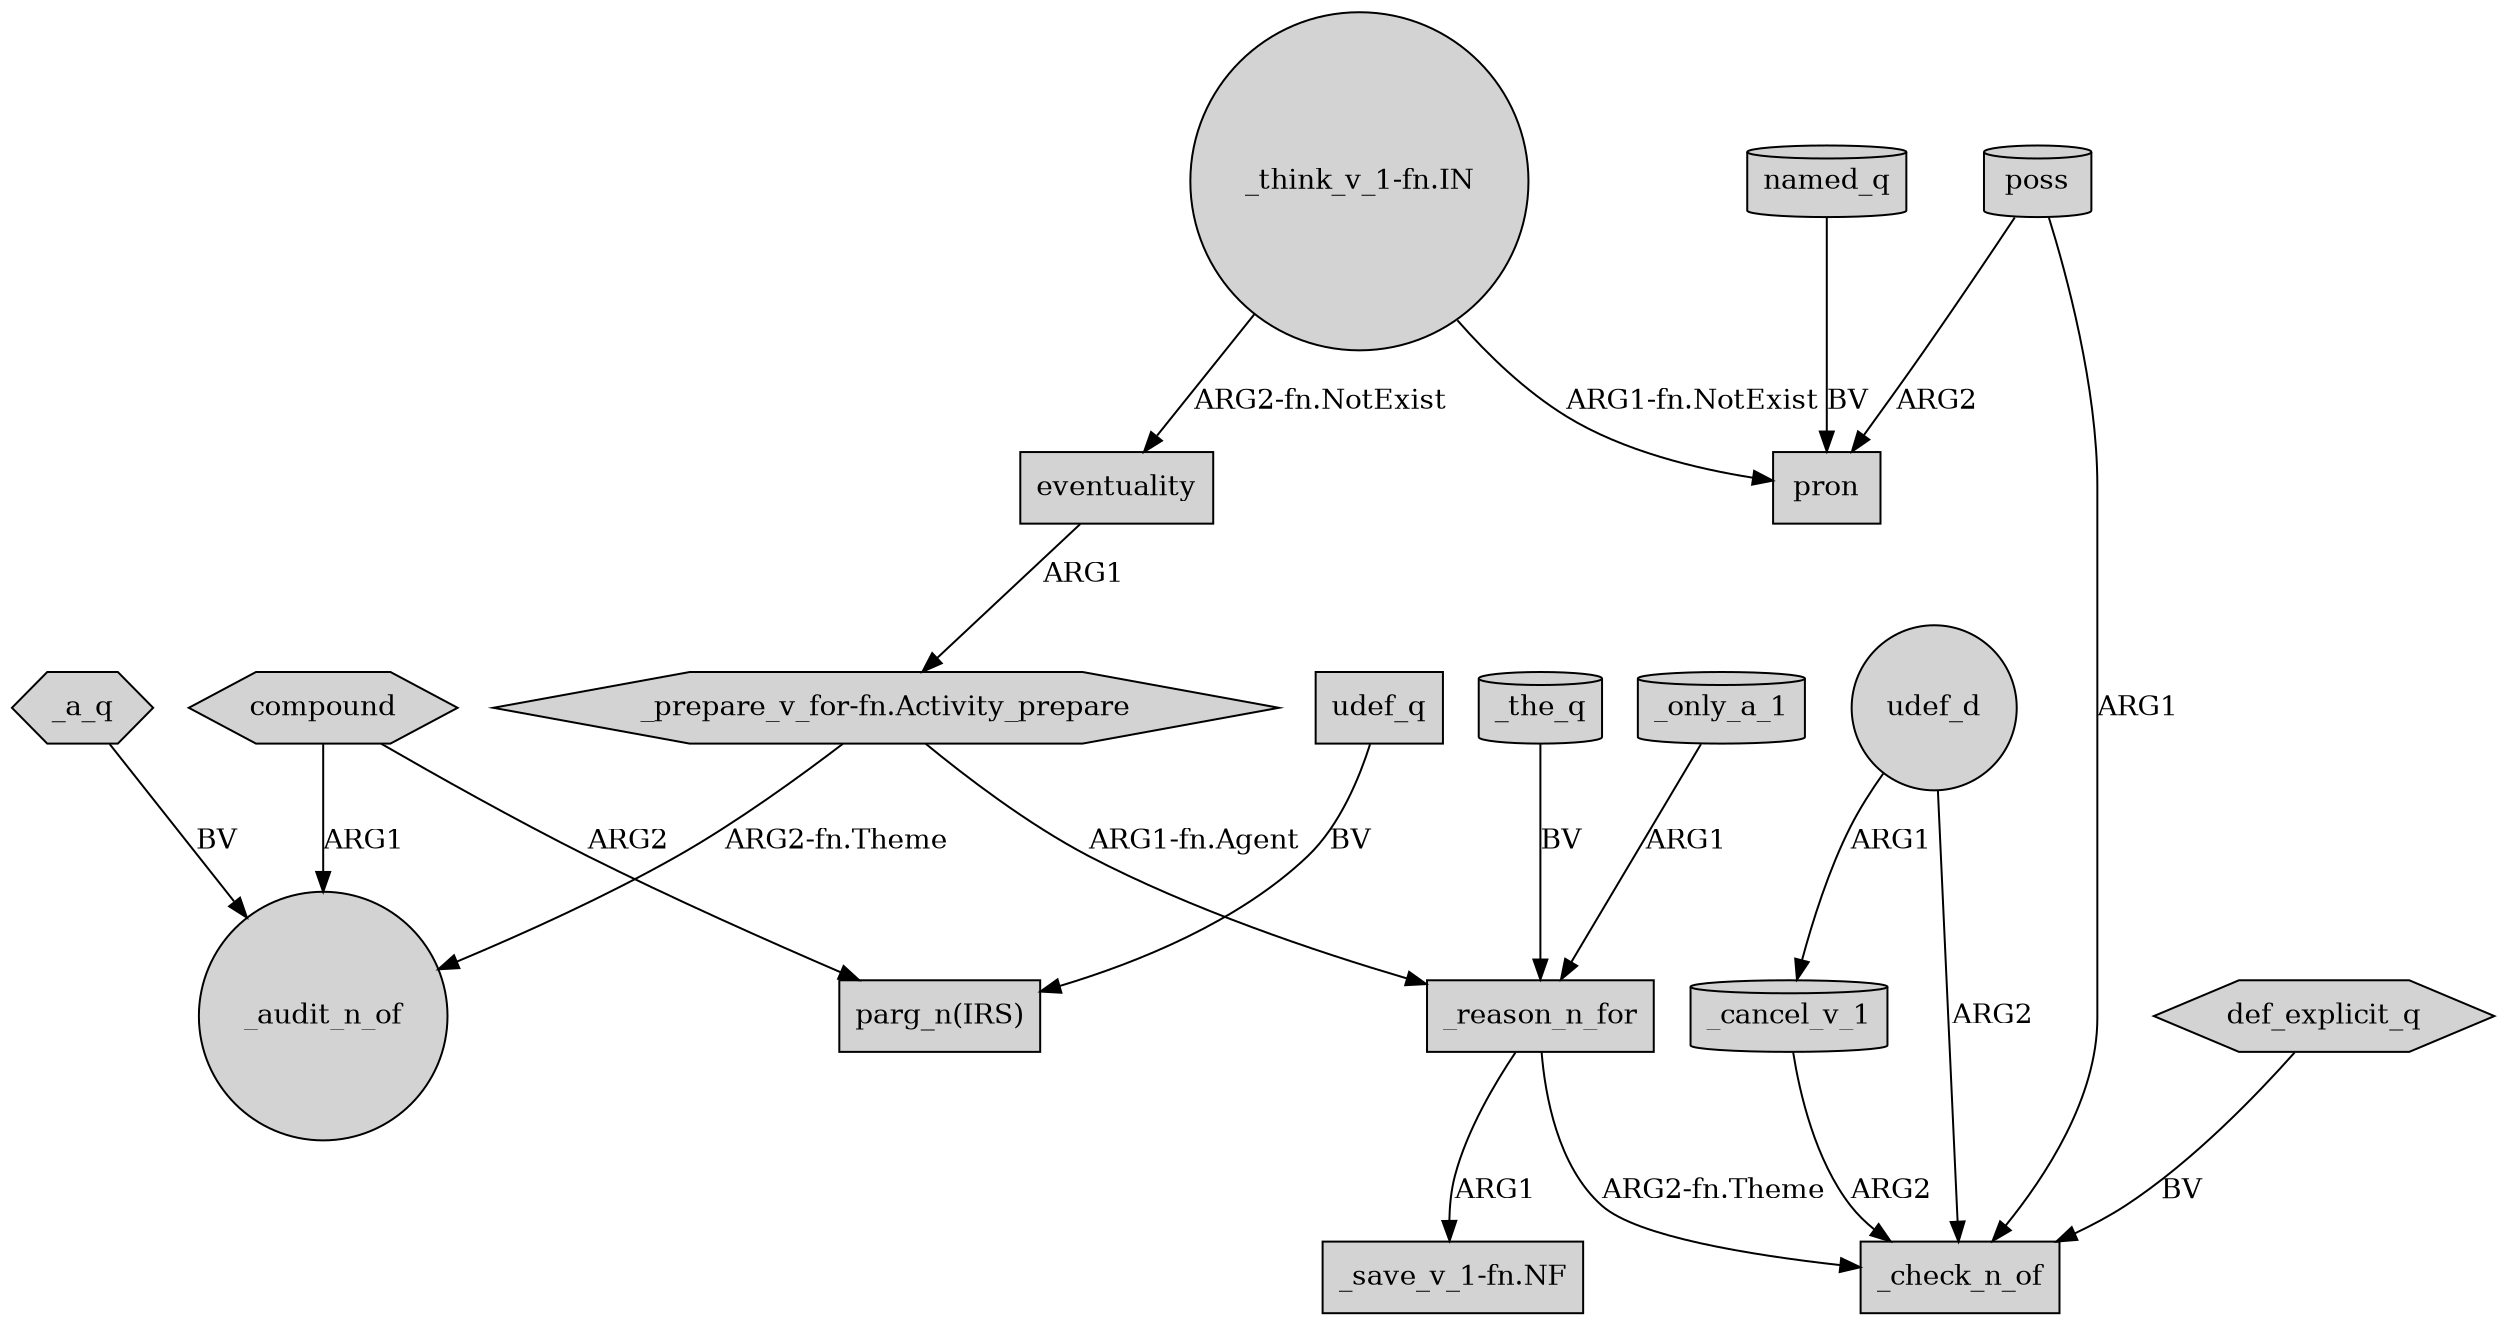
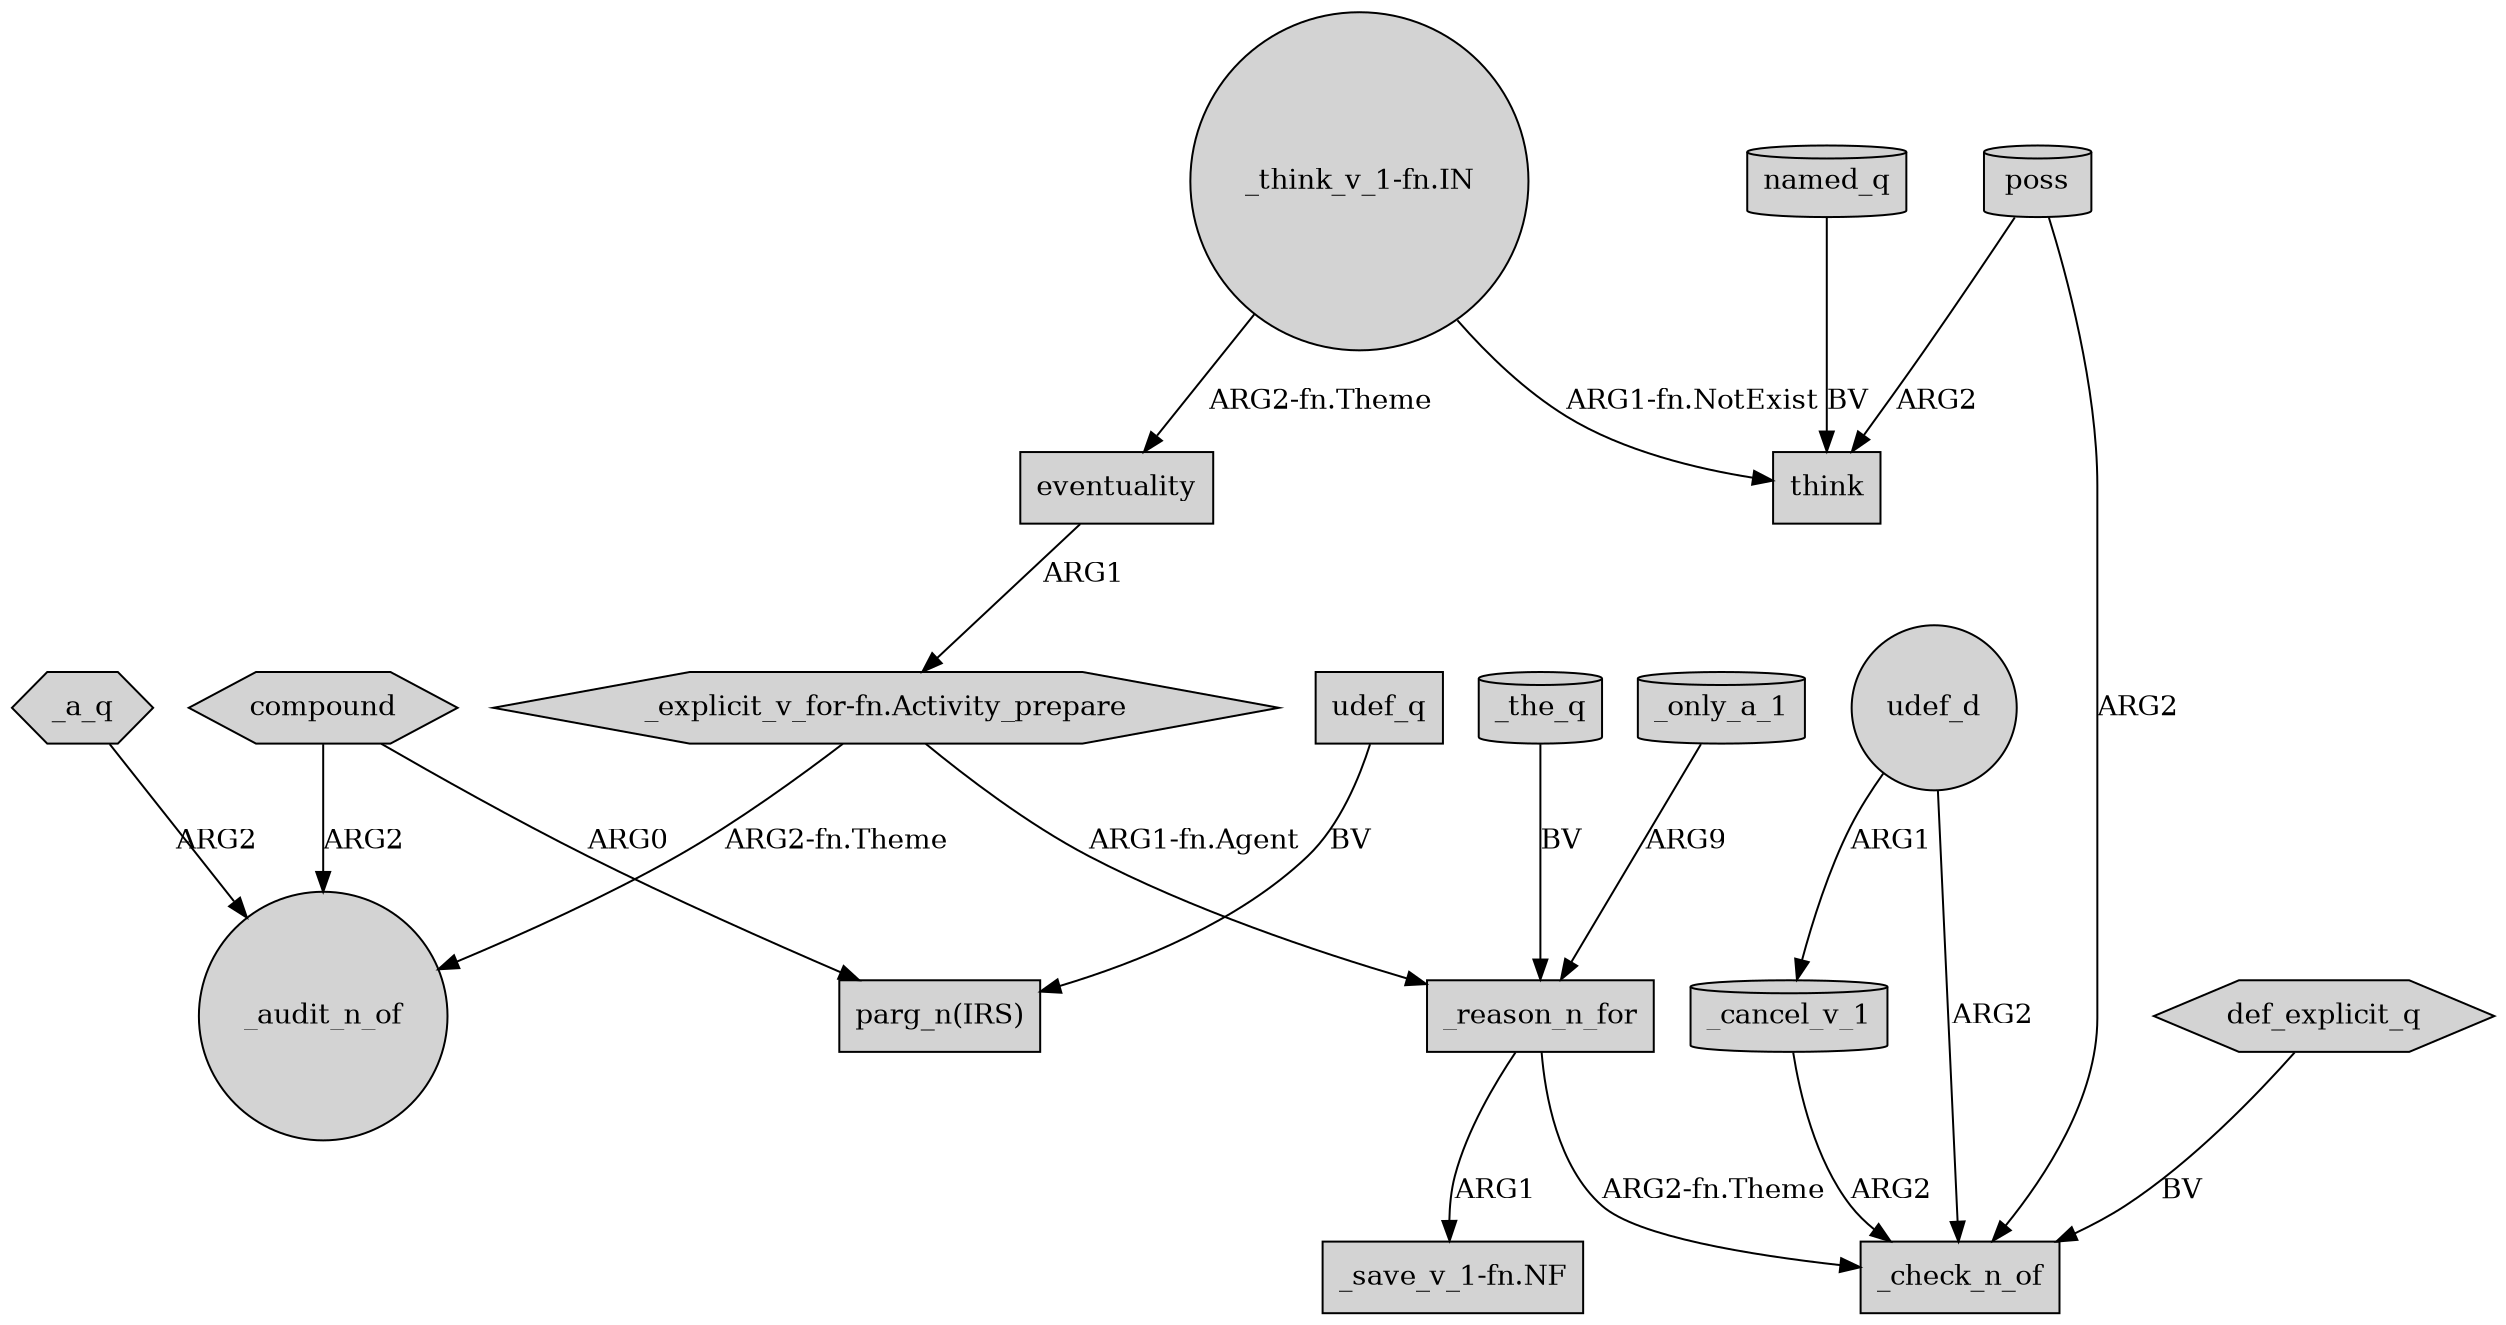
edge "_think_v_1-fn.IN" -> "eventuality": label "ARG2-fn.NotExist" -> "ARG2-fn.Theme"
node "pron": label "pron" -> "think"
node "_prepare_v_for-fn.Activity_prepare": label "_prepare_v_for-fn.Activity_prepare" -> "_explicit_v_for-fn.Activity_prepare"
edge "poss" -> "_check_n_of": label "ARG1" -> "ARG2"
edge "_a_q" -> "_audit_n_of": label "BV" -> "ARG2"
edge "compound" -> "_audit_n_of": label "ARG1" -> "ARG2"
edge "compound" -> "parg_n(IRS)": label "ARG2" -> "ARG0"
edge "_only_a_1" -> "_reason_n_for": label "ARG1" -> "ARG9"
